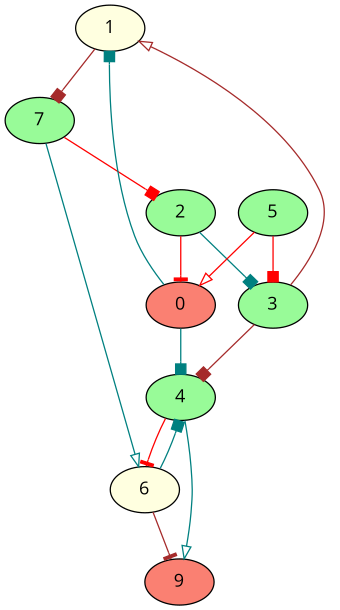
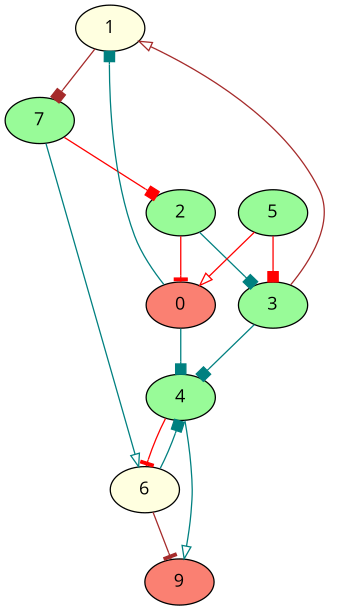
edge "3" -> "4": color brown -> teal
